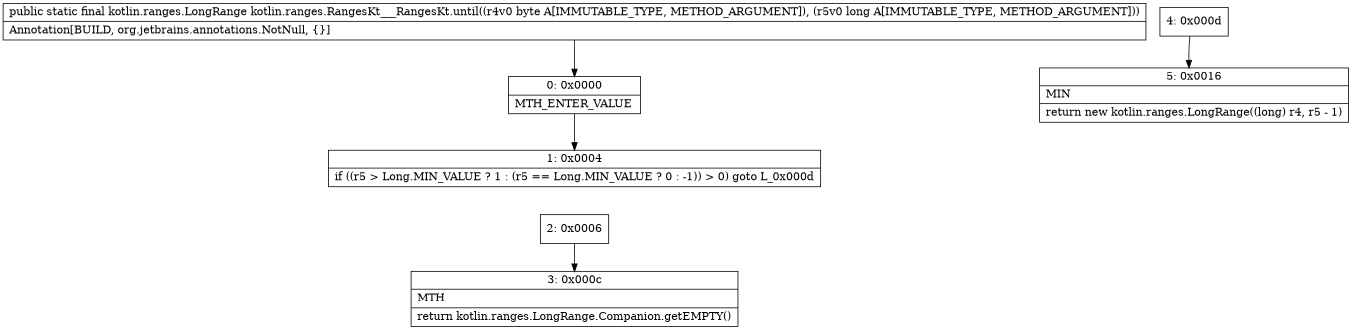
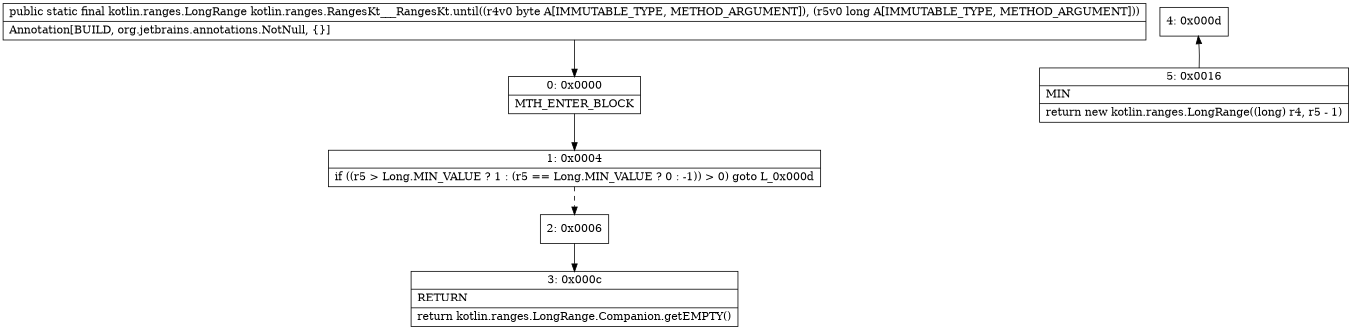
edge "4: 0x000d" -> "5: 0x0016": reversed
node "0: 0x0000": text "MTH_ENTER_VALUE" -> "MTH_ENTER_BLOCK"
edge "1: 0x0004" -> "2: 0x0006": added
node "3: 0x000c": text "MTH" -> "RETURN"
